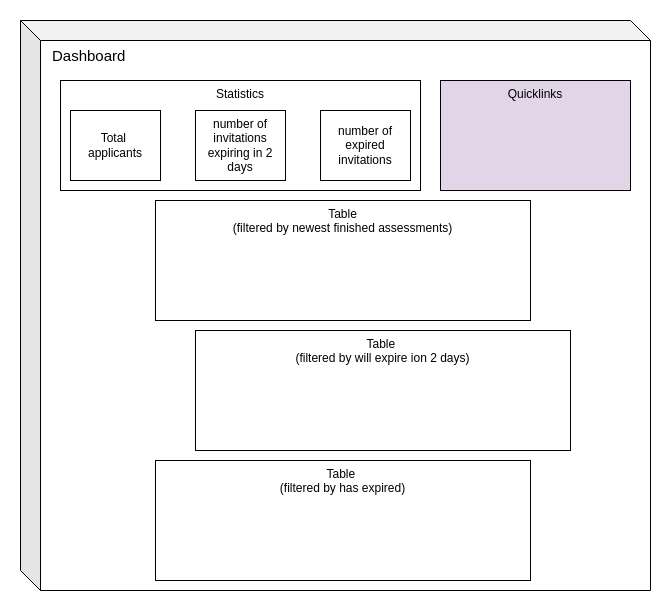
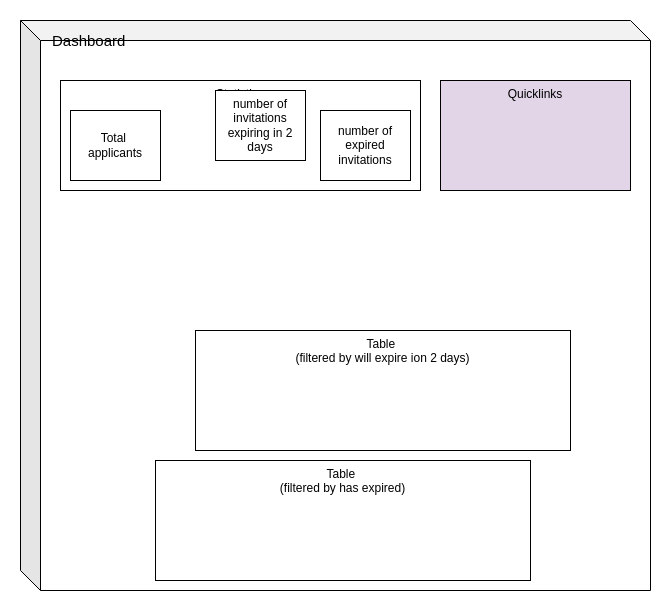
node "Dashboard": moved (136, 56) -> (136, 41)
node "number of invitations expiring in 2 days": moved (241, 146) -> (261, 126)
node "Table (filtered by newest finished assessments)": removed
